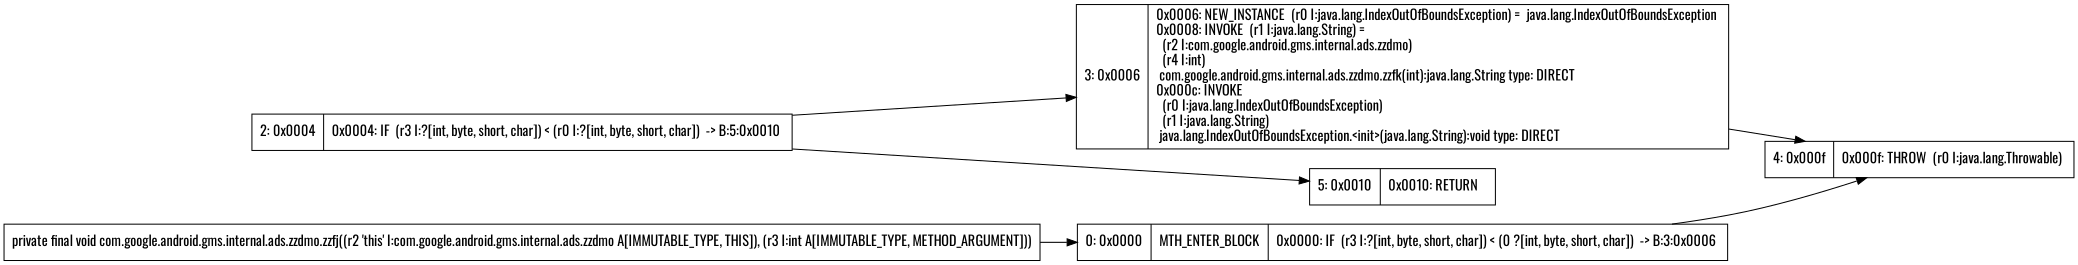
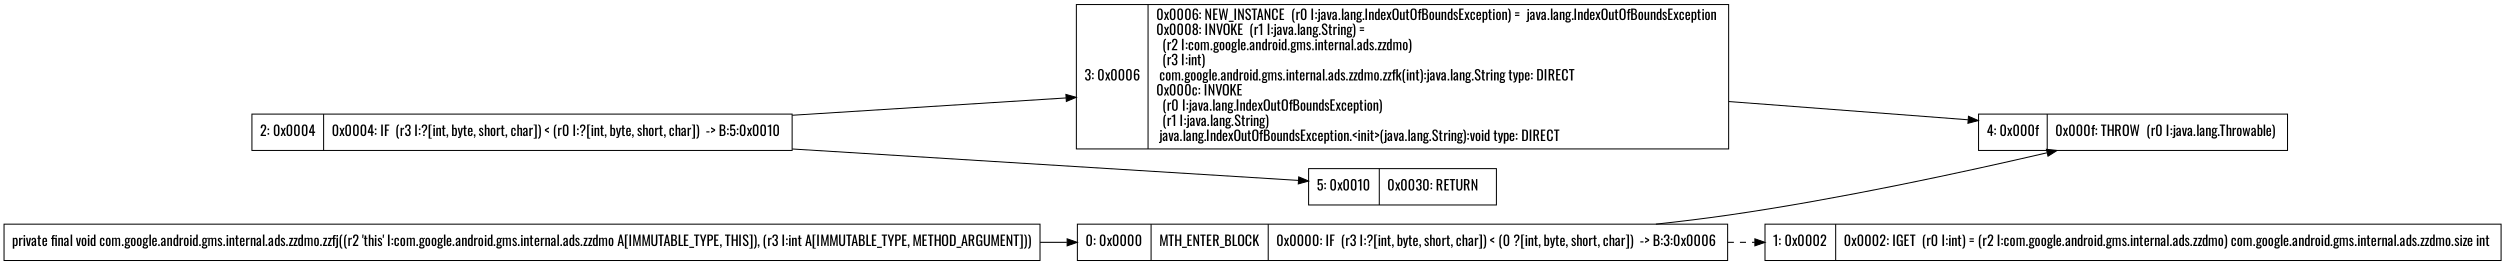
node "3: 0x0006": text "(r4 I:int)" -> "(r3 I:int)"
node "5: 0x0010": text "0x0010: RETURN" -> "0x0030: RETURN"
node "1: 0x0002": added
